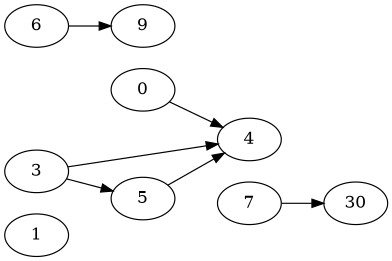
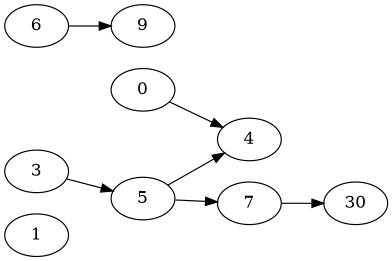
edge "3" -> "4": removed
edge "5" -> "7": added
